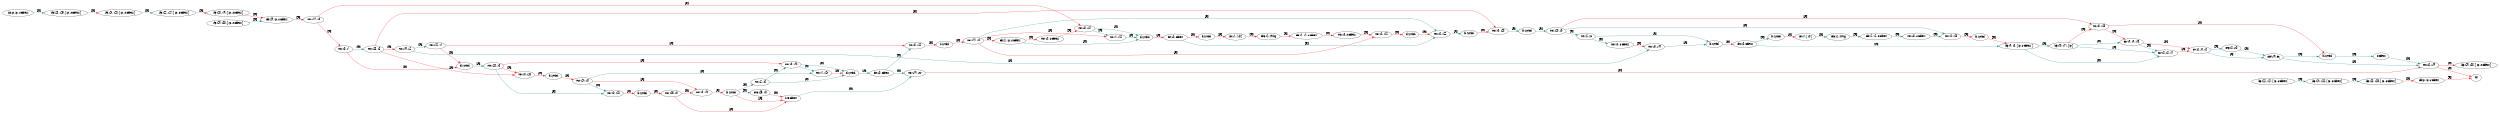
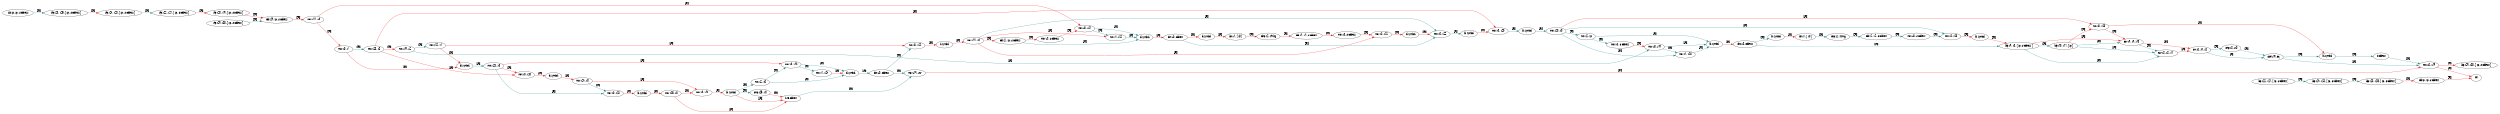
edge "ldp x9 , x8 , [ sp , # address ]" -> "eor x9 , x9 , x10": added, label "DFG"
node "mov x1 , x20": added
edge "mov x24 , x0" -> "mov x1 , x24": removed, label "DFG"
